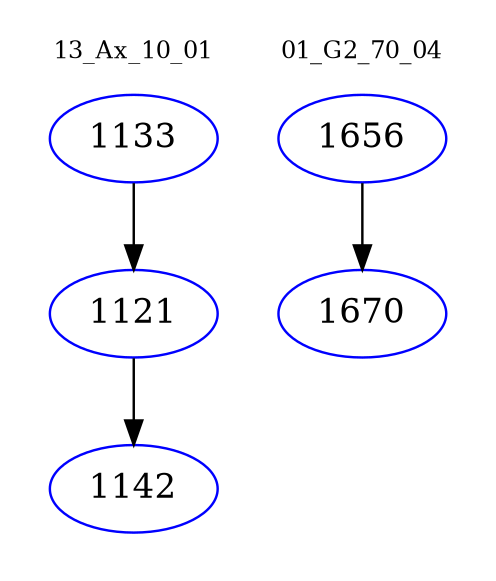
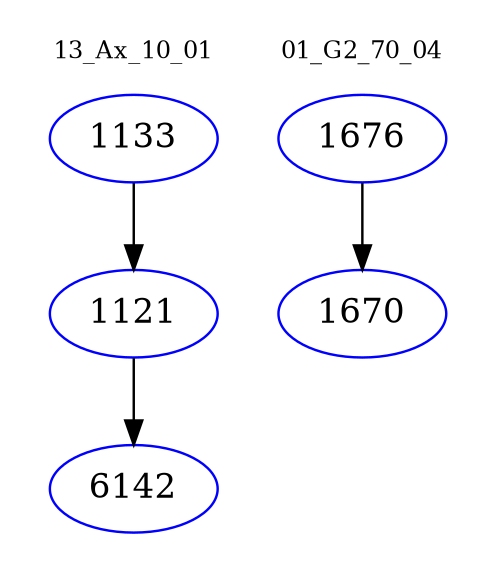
node "1656": label "1656" -> "1676"
node "1142": label "1142" -> "6142"
